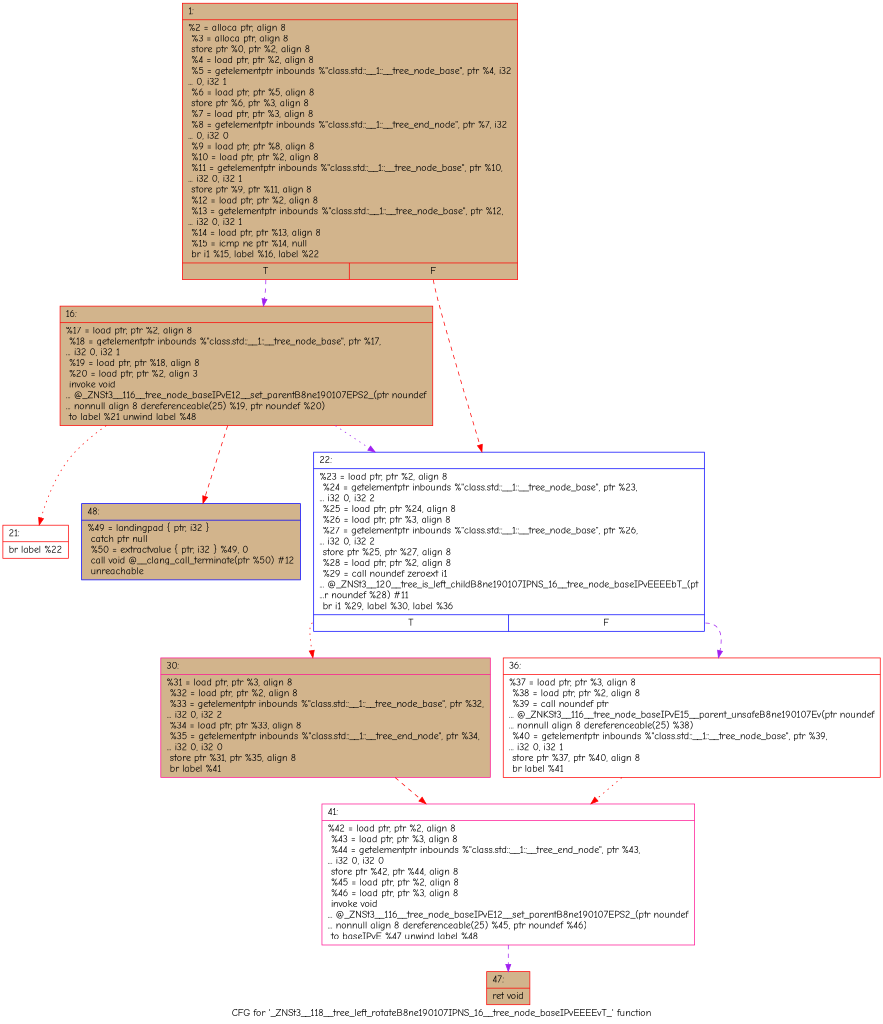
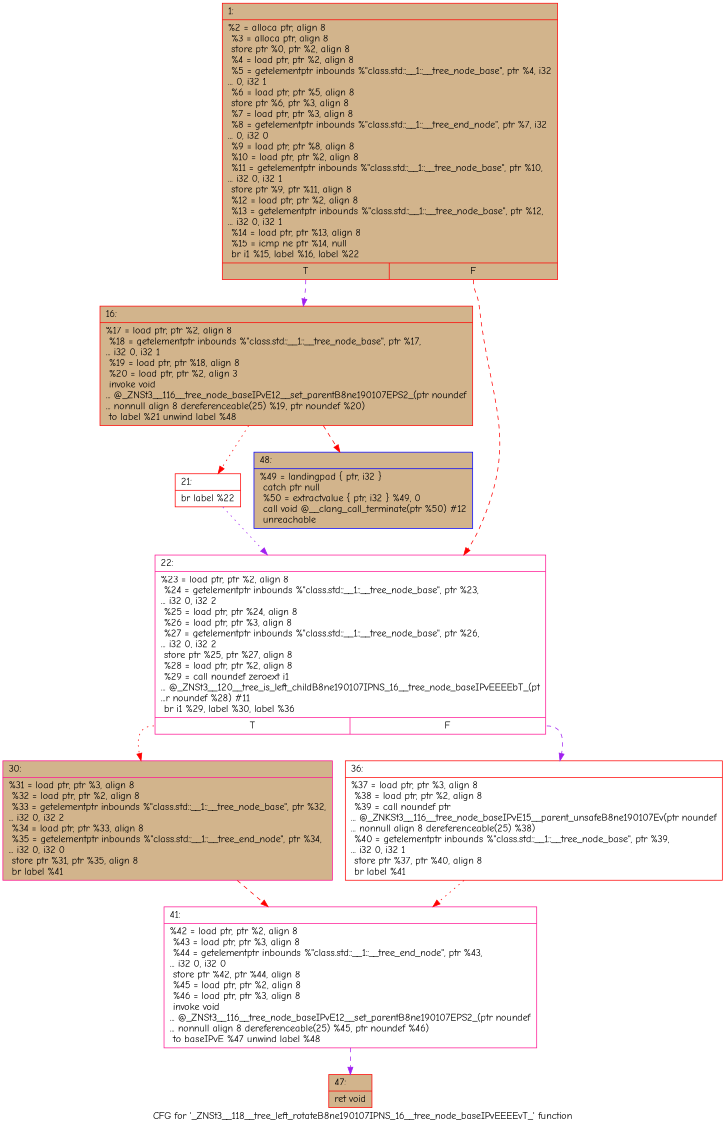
edge "16:" -> "22:": now "21:" -> "22:"
node "22:": color blue -> deeppink
